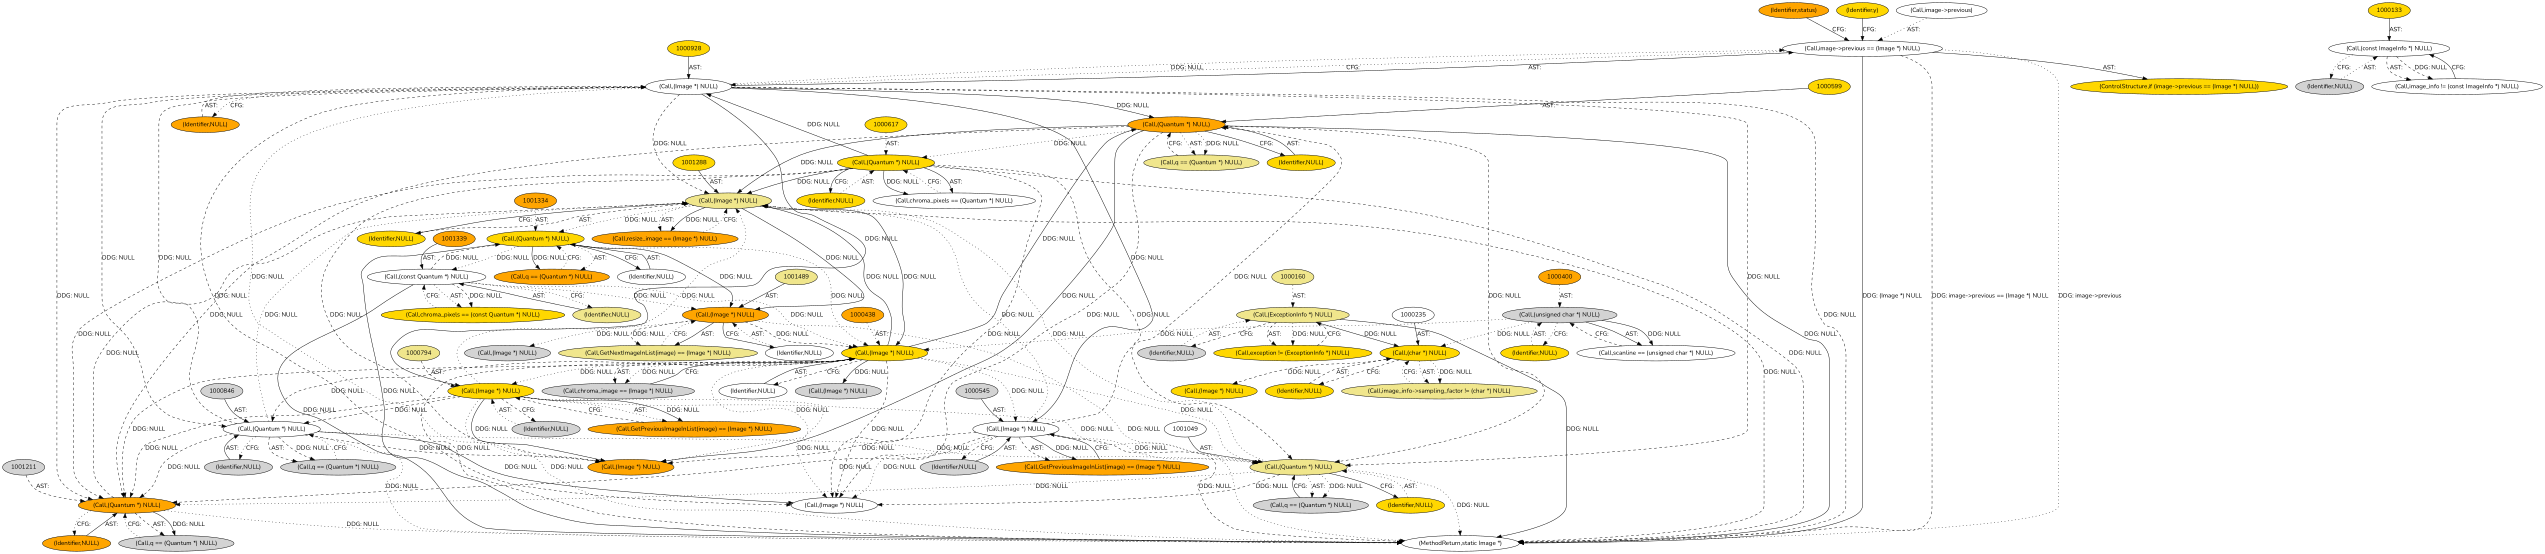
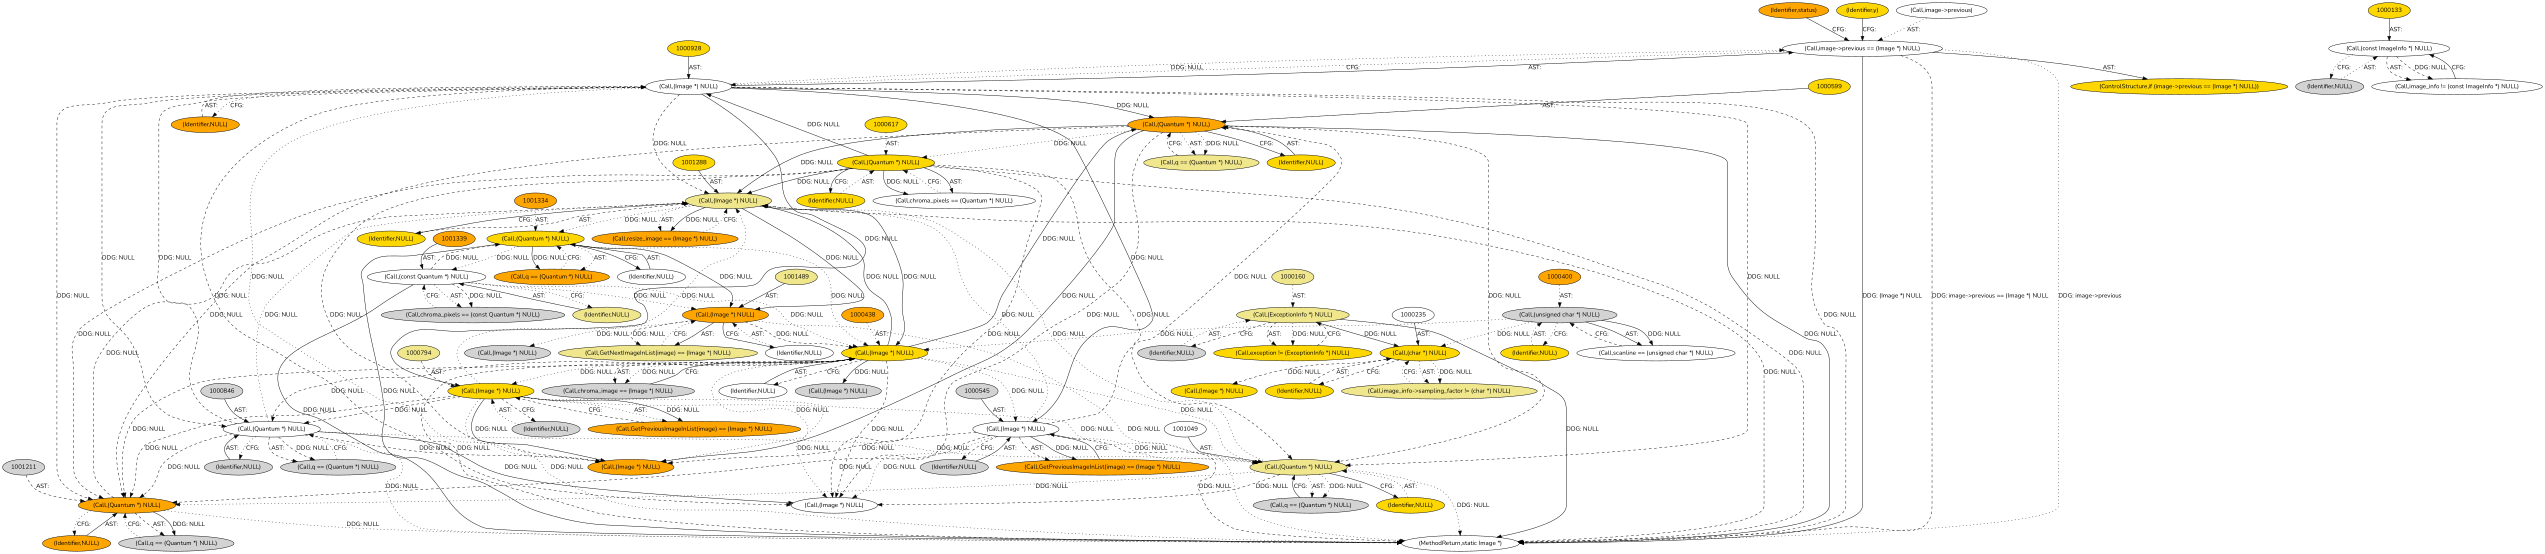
node "(Call,chroma_pixels == (const Quantum *) NULL)": fillcolor gold -> lightgrey
